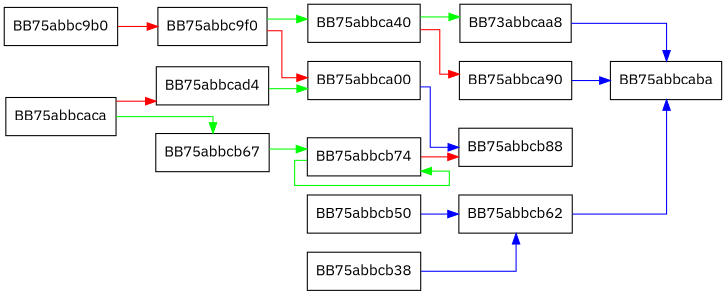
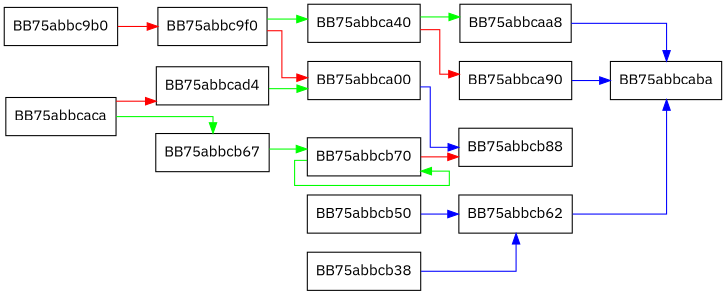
node "BB73abbcaa8": label "BB73abbcaa8" -> "BB75abbcaa8"
node "BB75abbcb74": label "BB75abbcb74" -> "BB75abbcb70"
